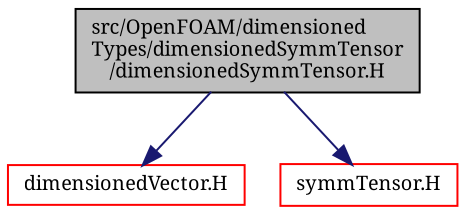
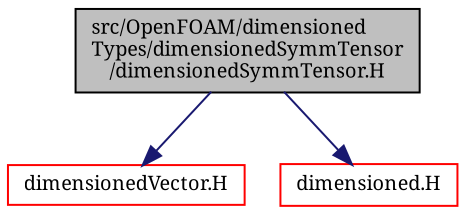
node "symmTensor.H": label "symmTensor.H" -> "dimensioned.H"
